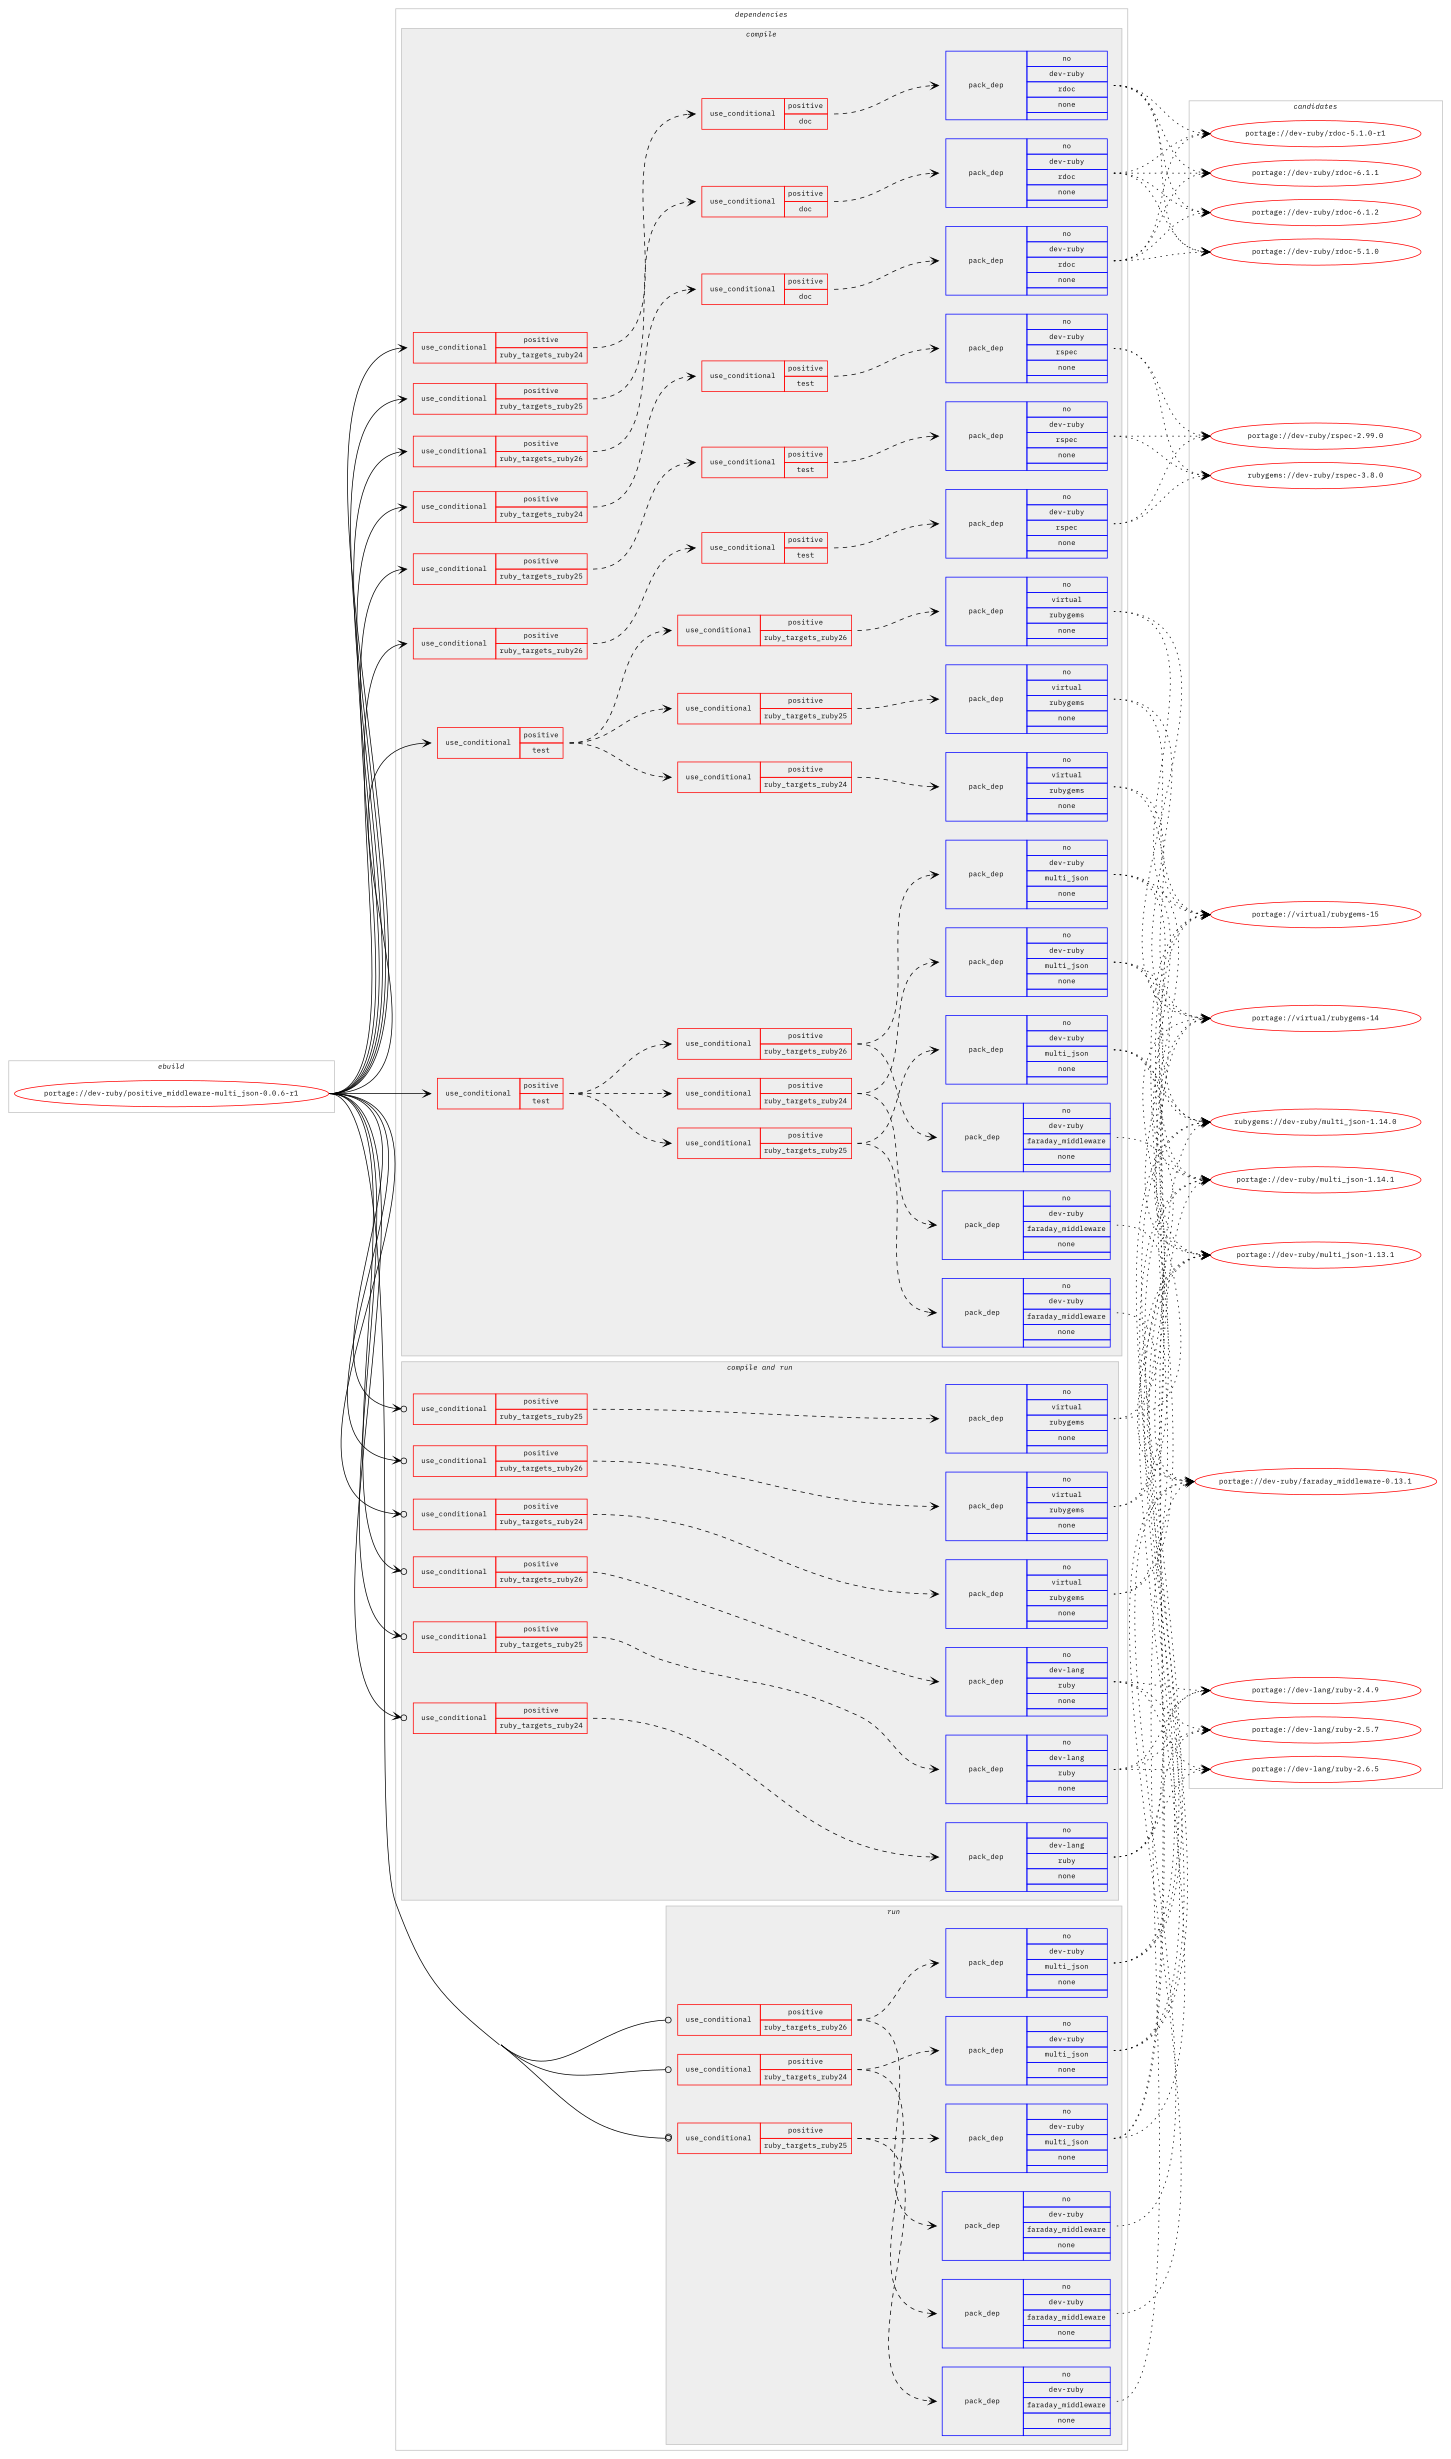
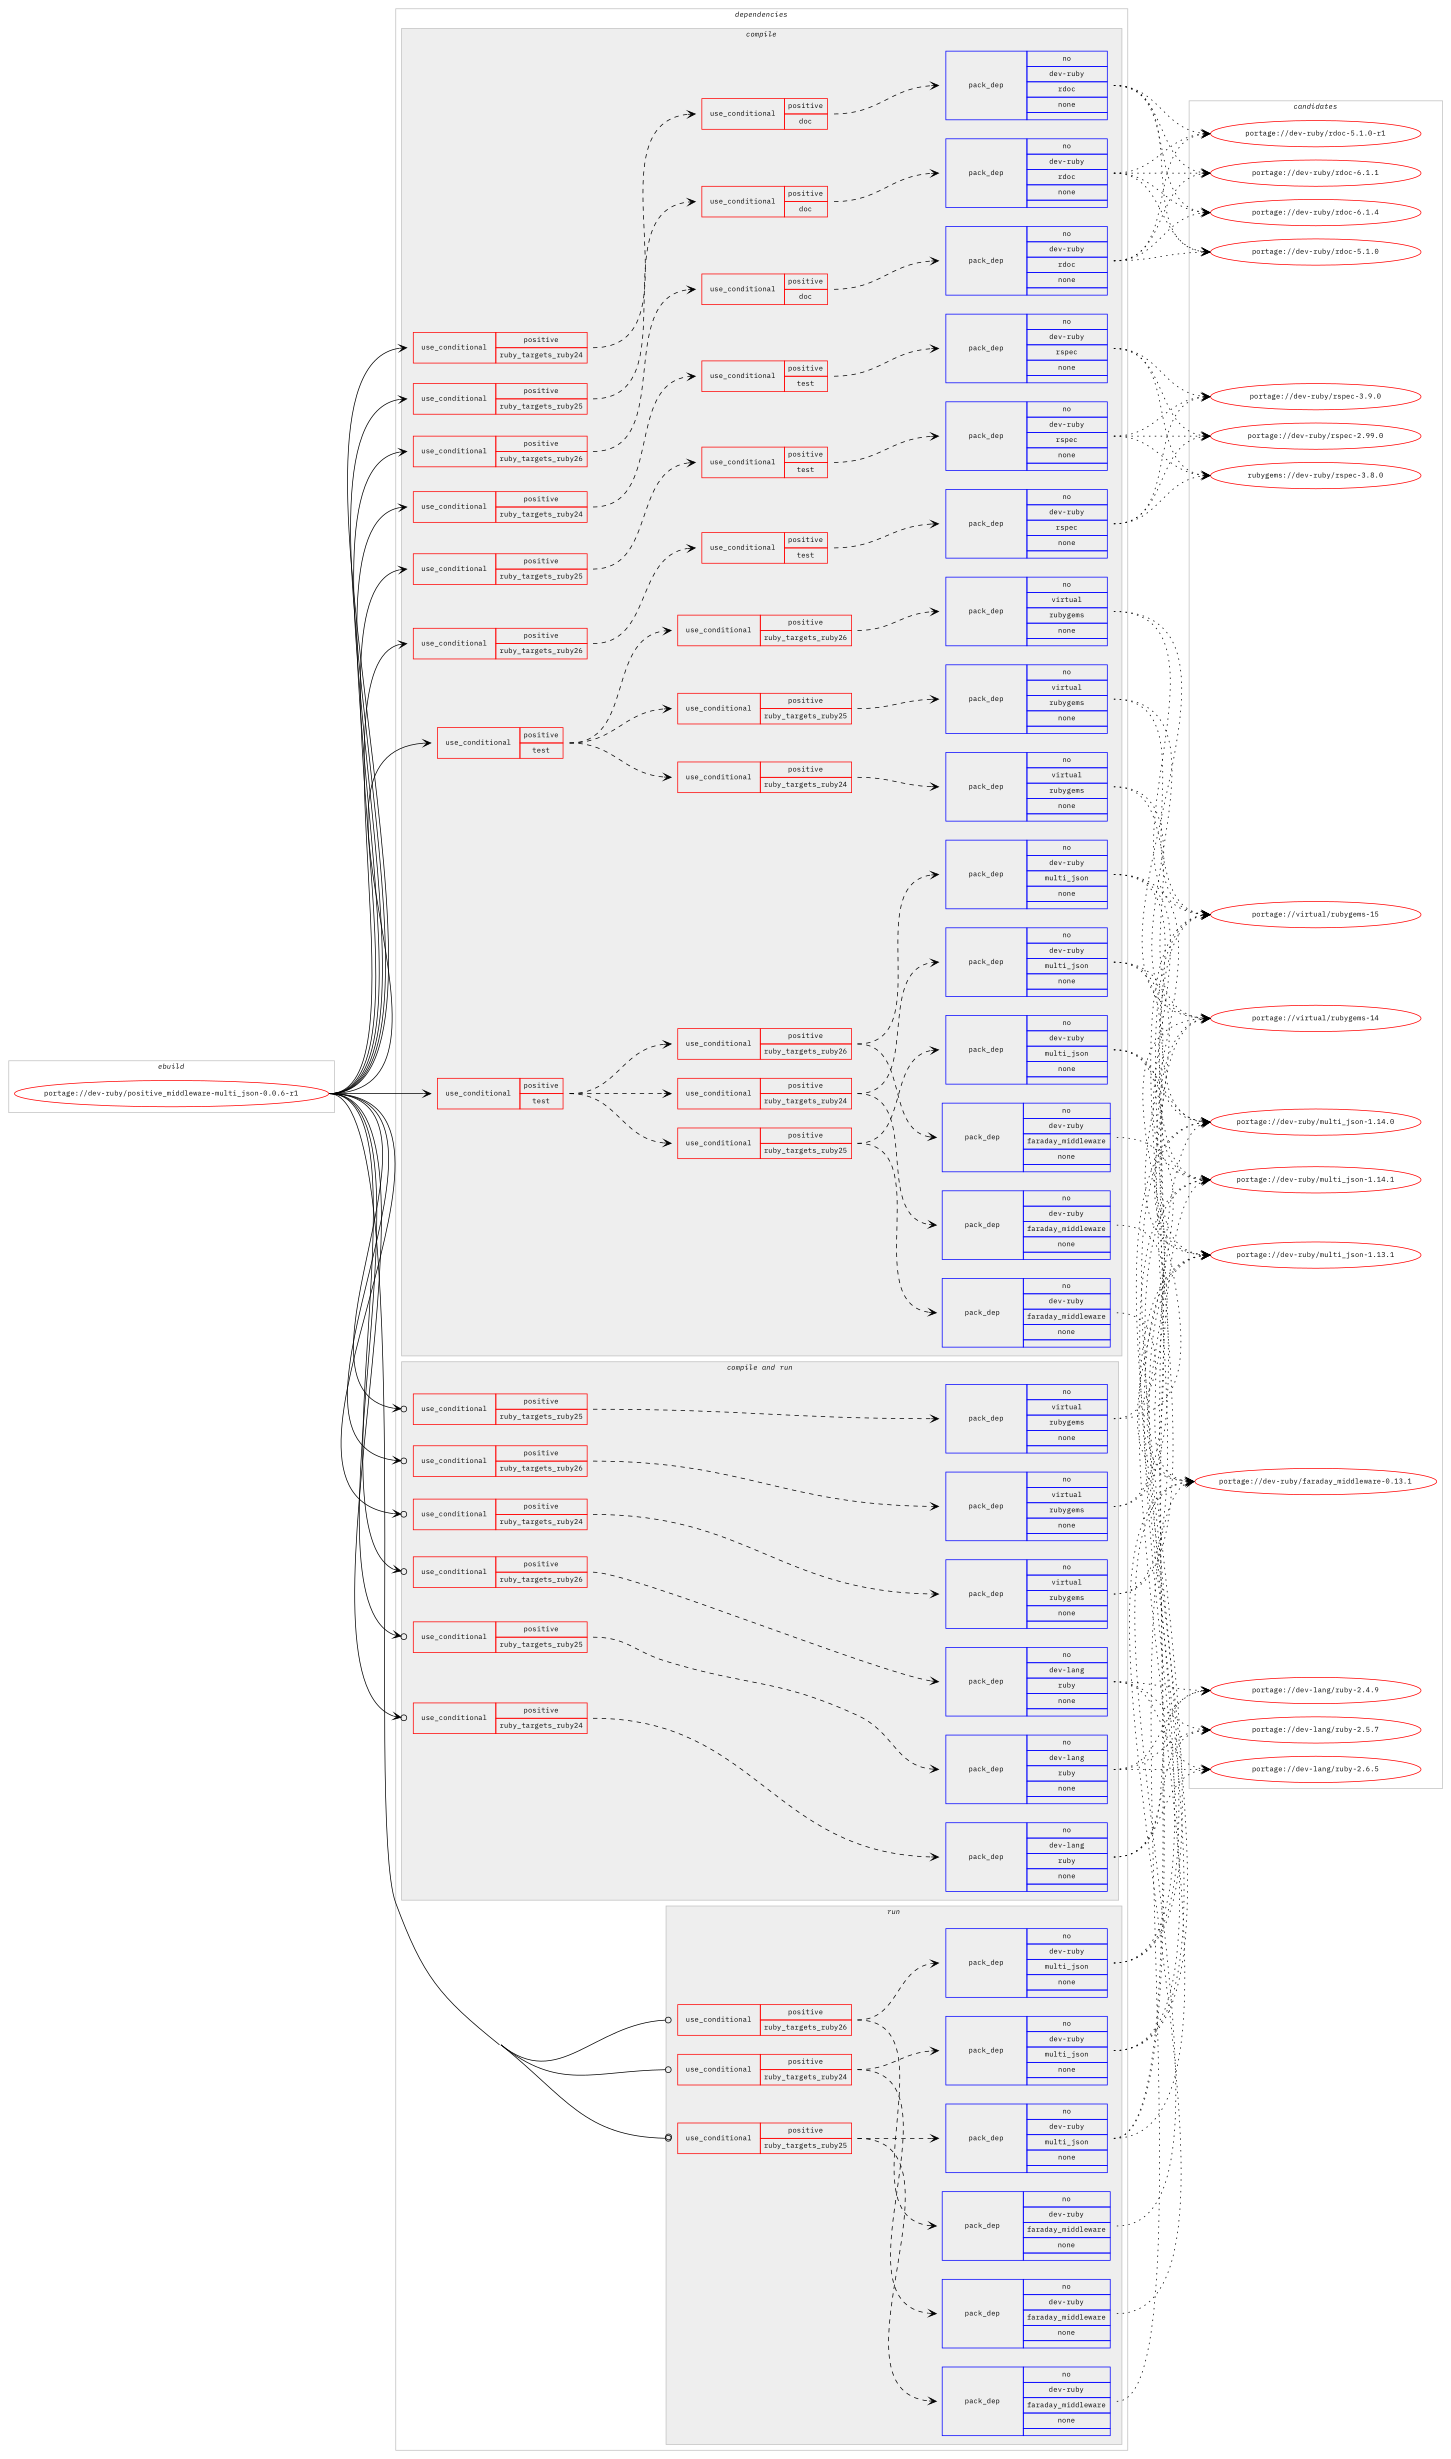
node "portage://dev-ruby/rdoc-6.1.2": label "portage://dev-ruby/rdoc-6.1.2" -> "portage://dev-ruby/rdoc-6.1.4"
node "portage://dev-ruby/rspec-3.9.0": added
node "rubygems://dev-ruby/multi_json-1.14.0": label "rubygems://dev-ruby/multi_json-1.14.0" -> "portage://dev-ruby/multi_json-1.14.0"
